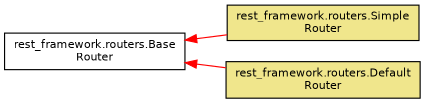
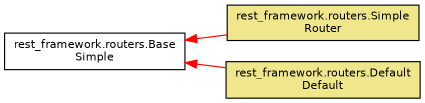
node "rest_framework.routers.Base Router": label "rest_framework.routers.Base Router" -> "rest_framework.routers.Base Simple"
node "rest_framework.routers.Default Router": label "rest_framework.routers.Default Router" -> "rest_framework.routers.Default Default"
